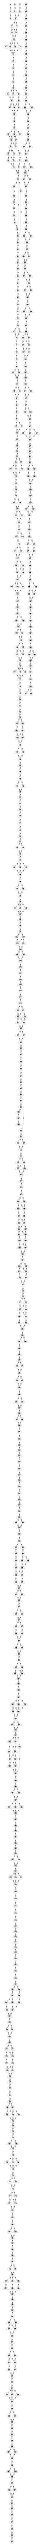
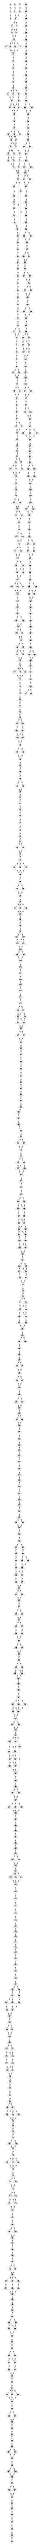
edge "S115" -> "S116": added, label "A"
edge "S232" -> "S236": now "S235" -> "S236"
